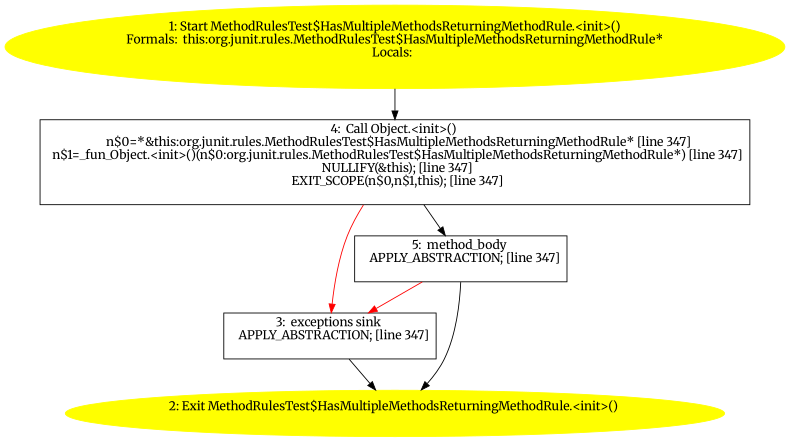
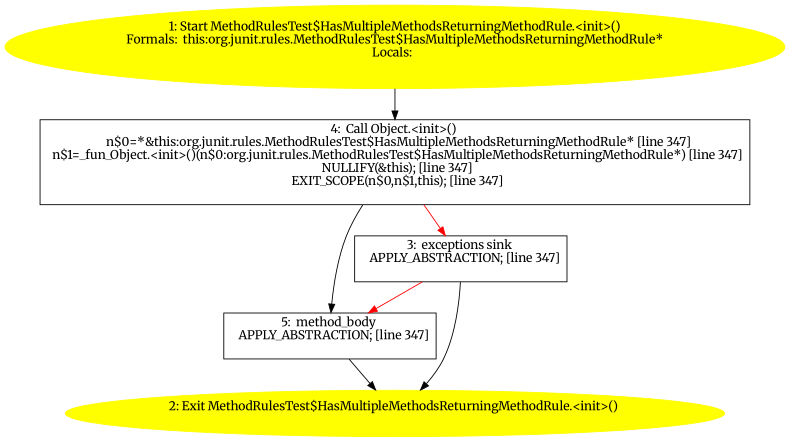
edge "5:  method_body APPLY_ABSTRACTION; [line 347]" -> "3:  exceptions sink APPLY_ABSTRACTION; [line 347]": reversed
